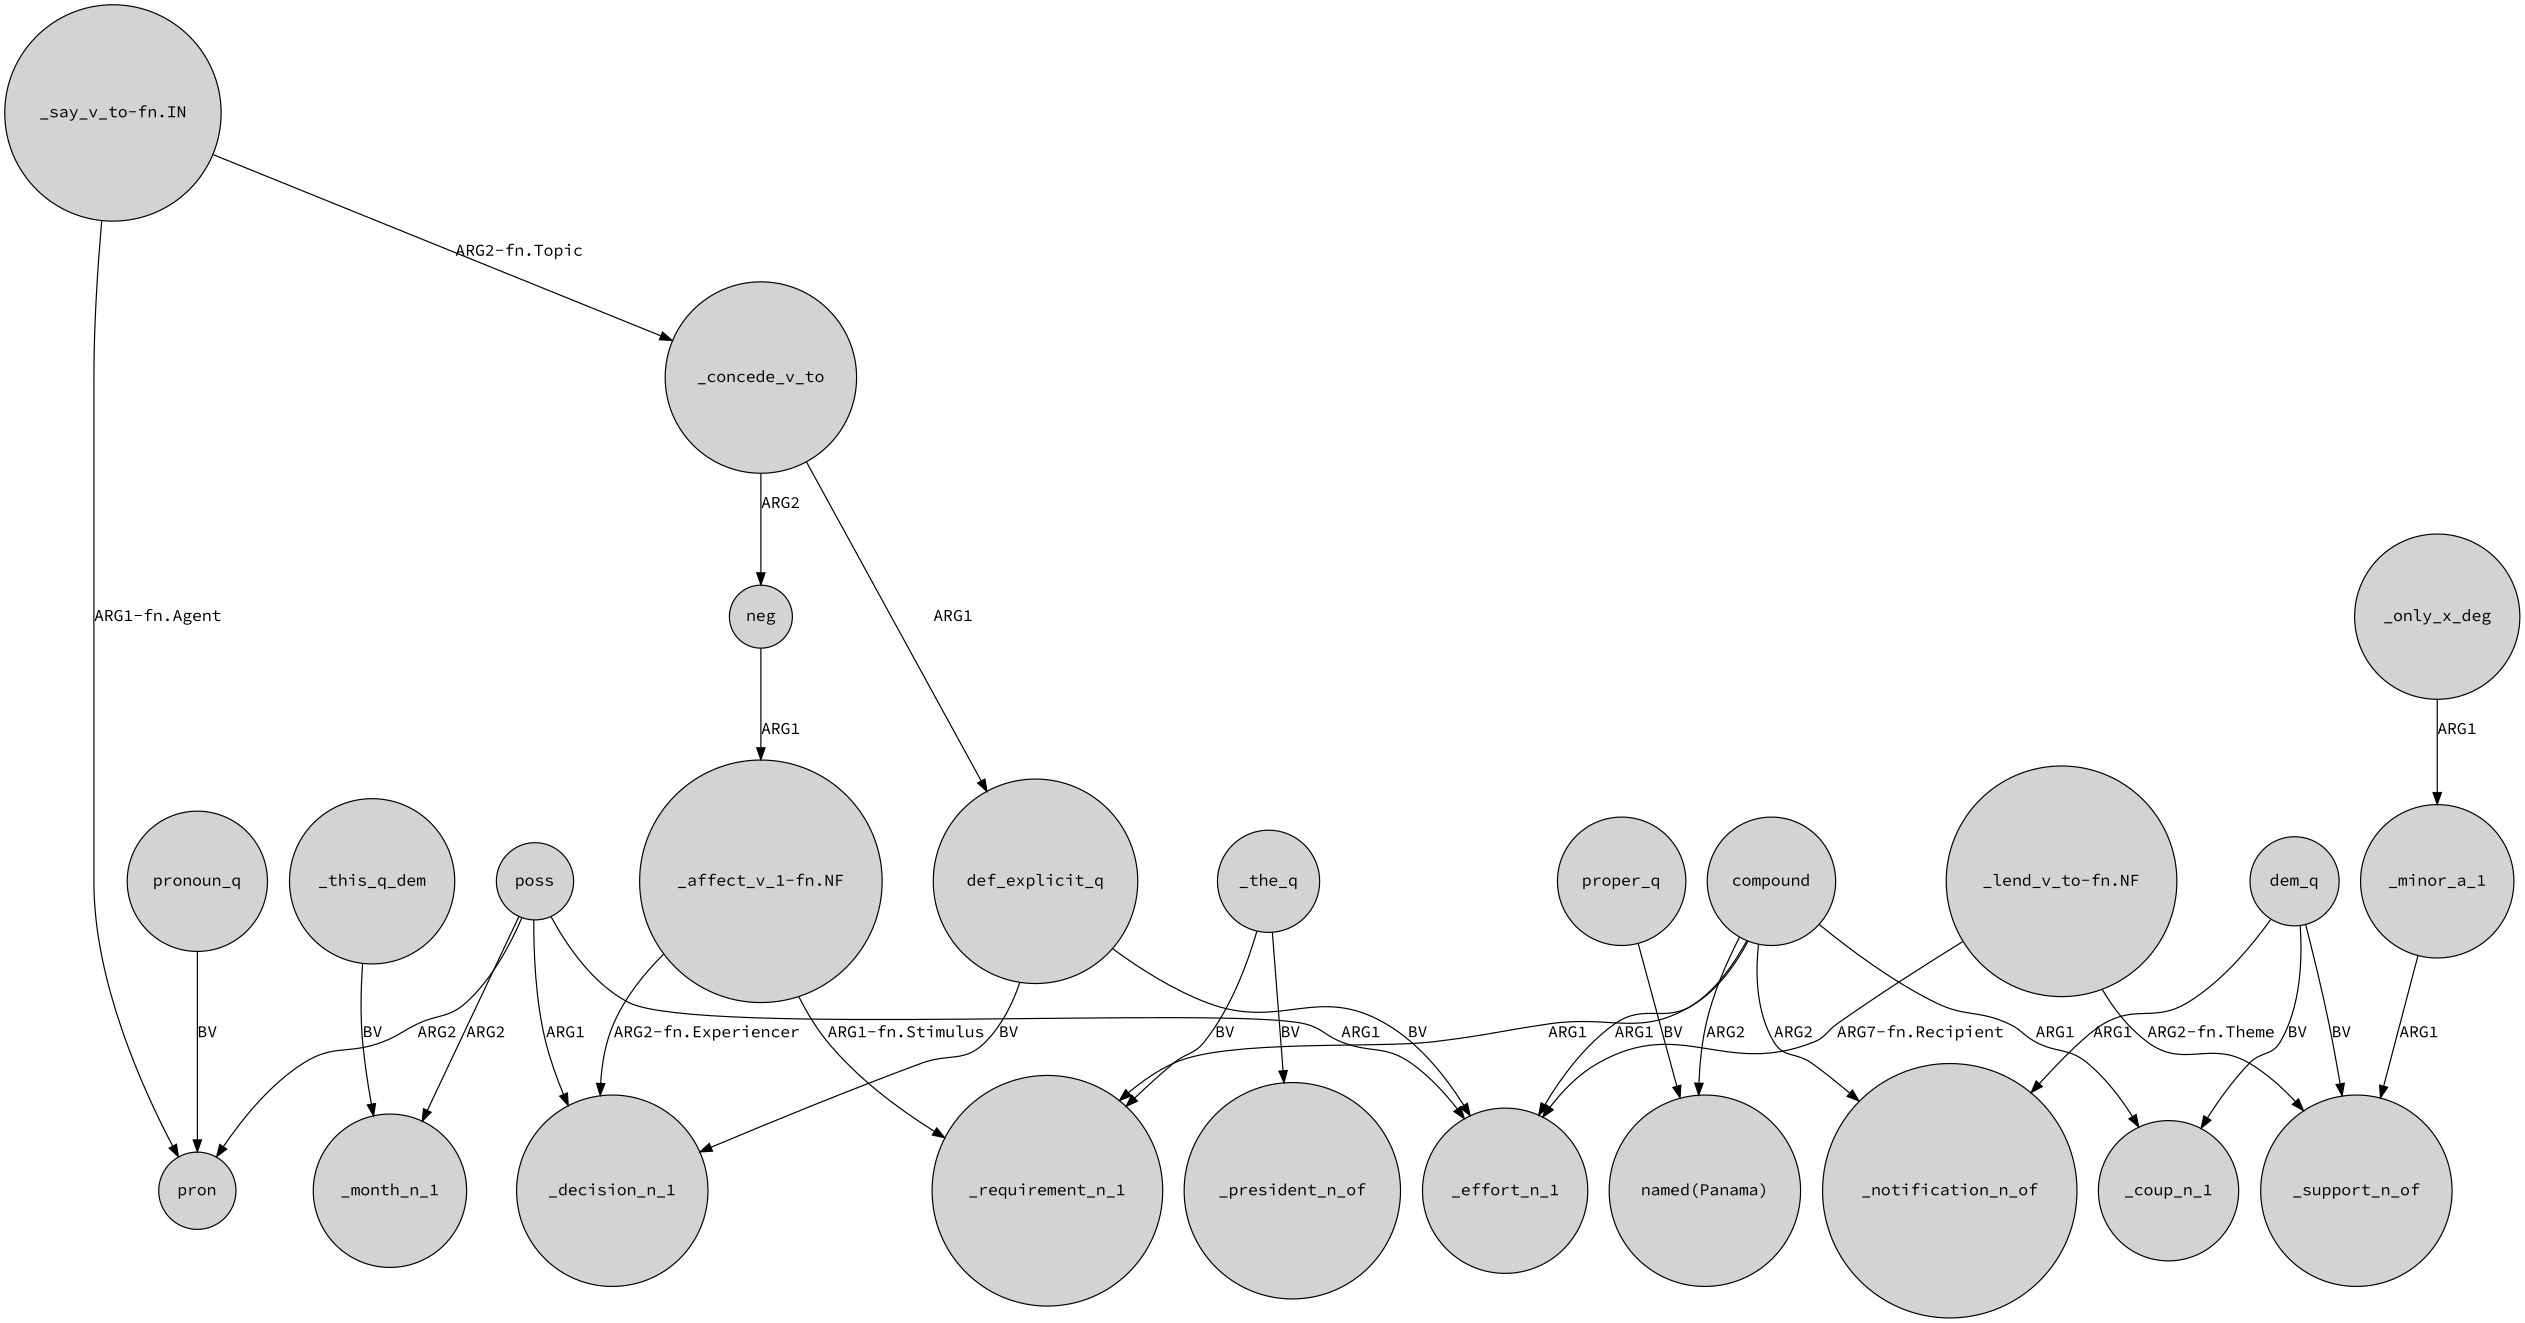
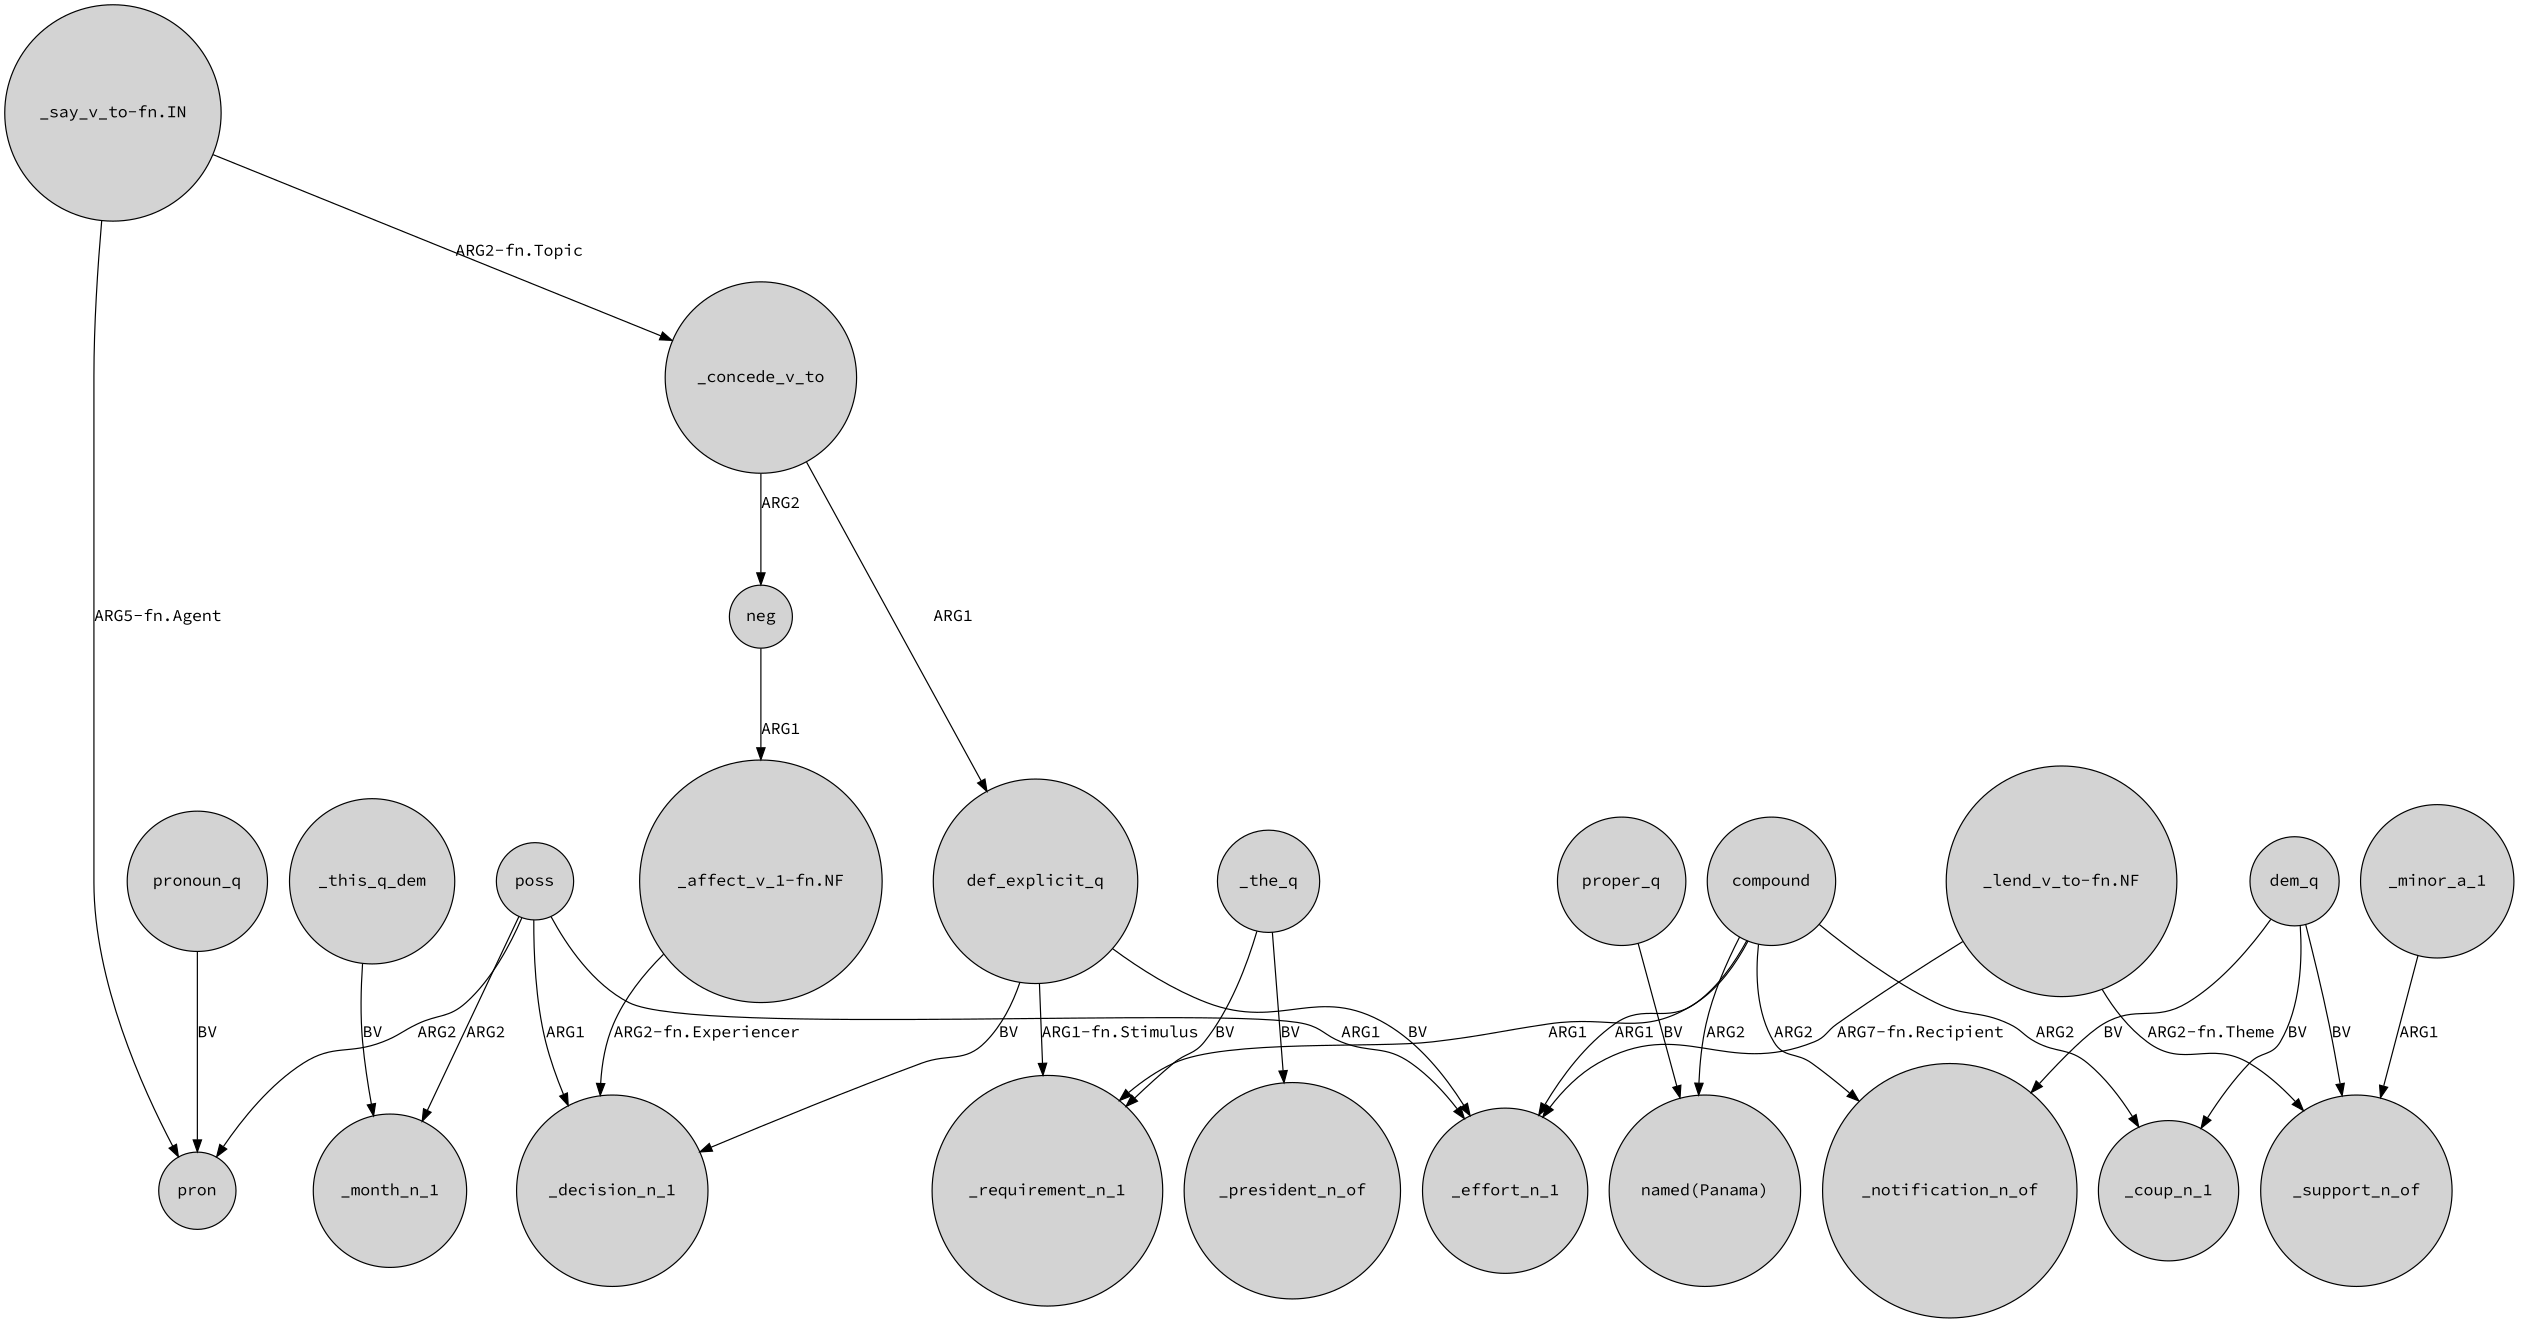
edge "_say_v_to-fn.IN" -> "pron": label "ARG1-fn.Agent" -> "ARG5-fn.Agent"
node "_only_x_deg": removed
edge "compound" -> "_coup_n_1": label "ARG1" -> "ARG2"
edge "dem_q" -> "_notification_n_of": label "ARG1" -> "BV"
edge "_affect_v_1-fn.NF" -> "_requirement_n_1": now "def_explicit_q" -> "_requirement_n_1"
